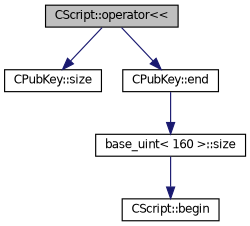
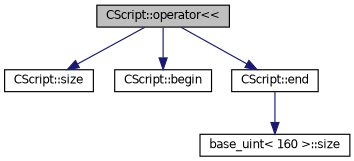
node "CPubKey::size": label "CPubKey::size" -> "CScript::size"
node "CPubKey::end": label "CPubKey::end" -> "CScript::end"
edge "base_uint< 160 >::size" -> "CScript::begin": now "CScript::operator<<" -> "CScript::begin"
